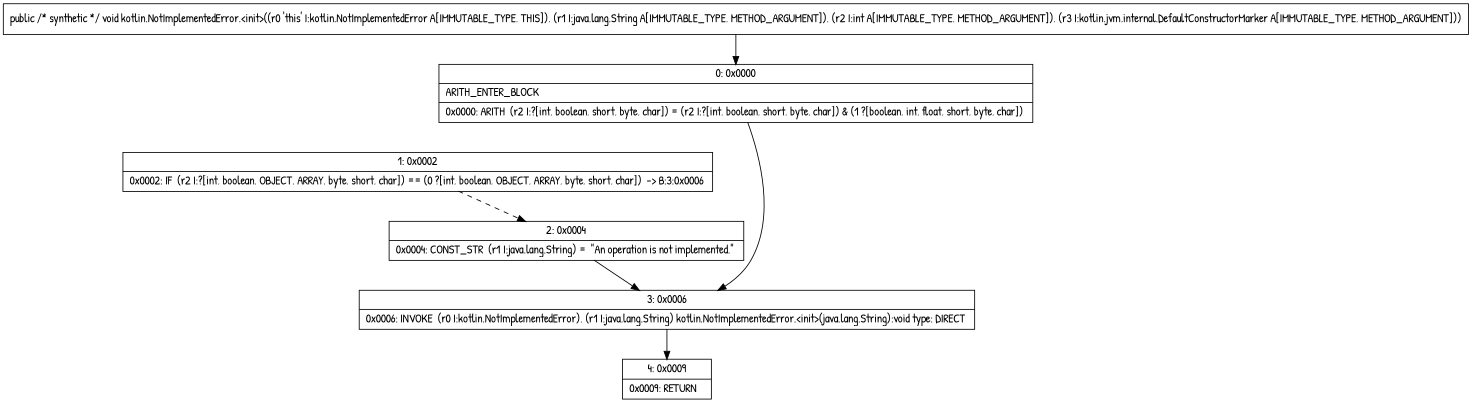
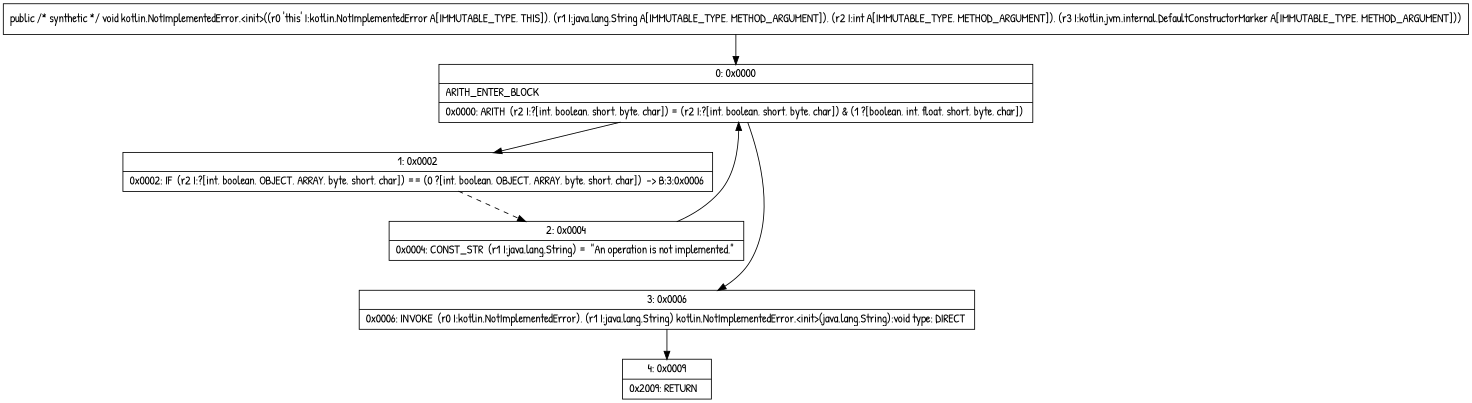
edge "0: 0x0000" -> "1: 0x0002": added
edge "2: 0x0004" -> "3: 0x0006": now "2: 0x0004" -> "0: 0x0000"
node "4: 0x0009": text "0x0009: RETURN" -> "0x2009: RETURN"
